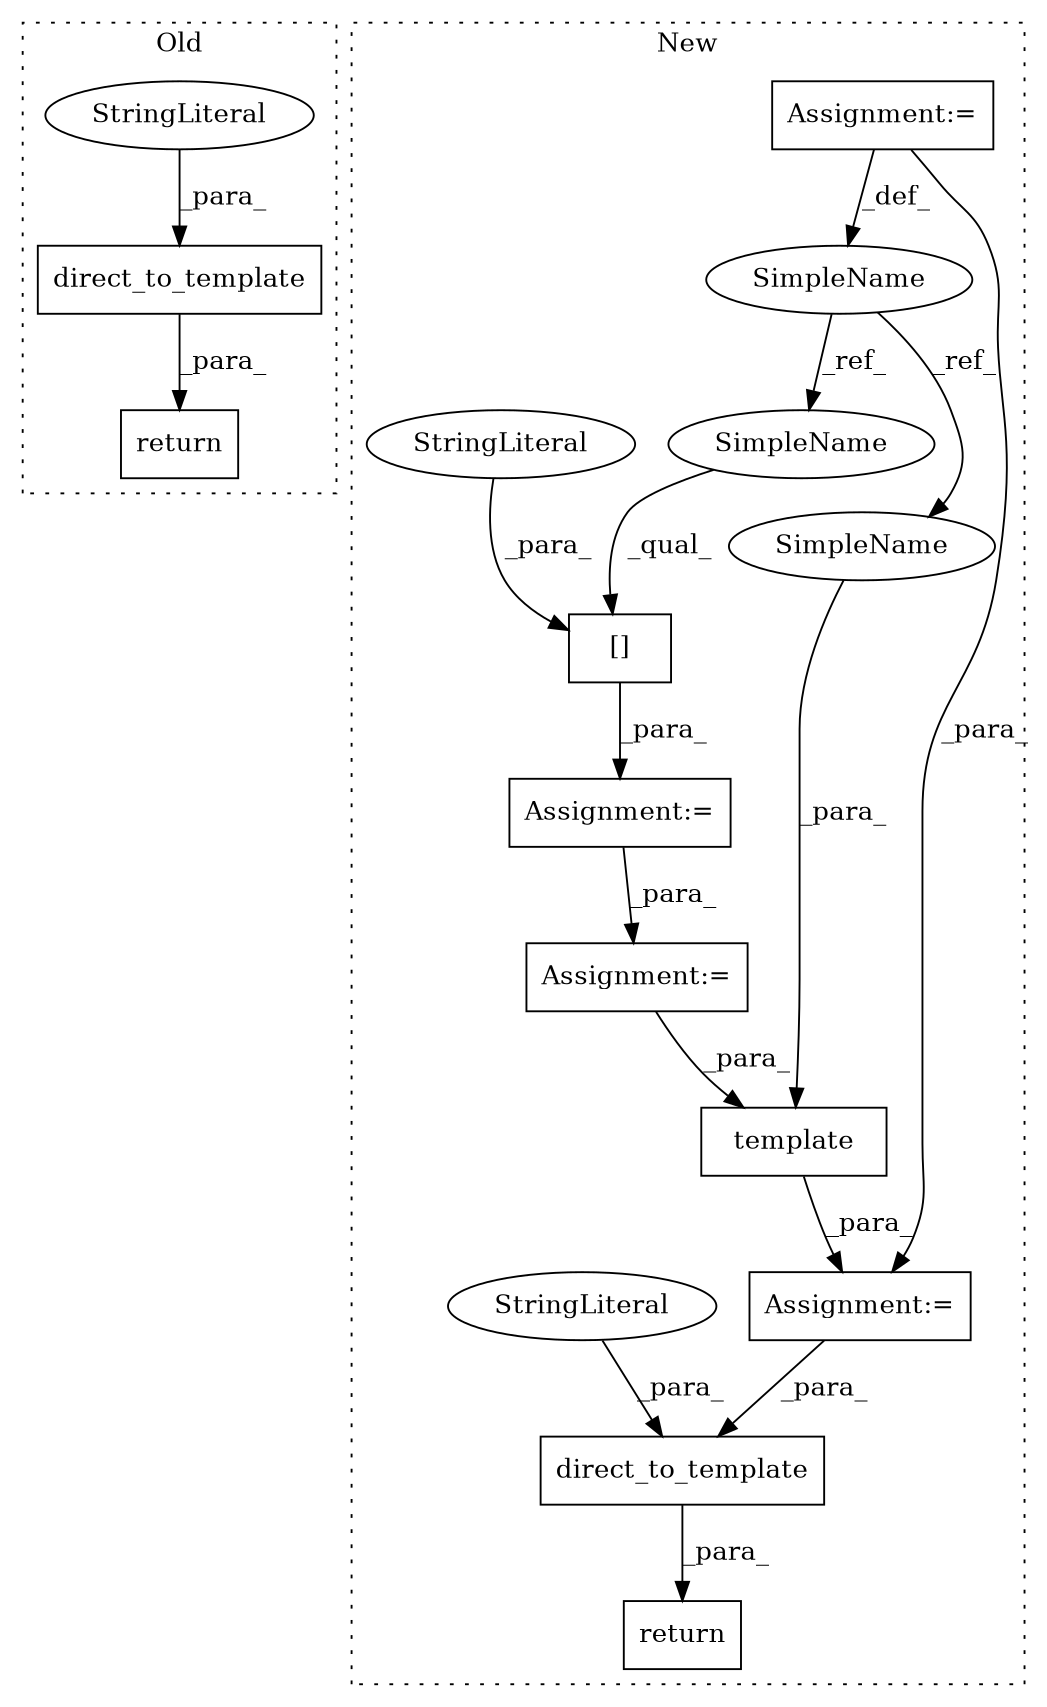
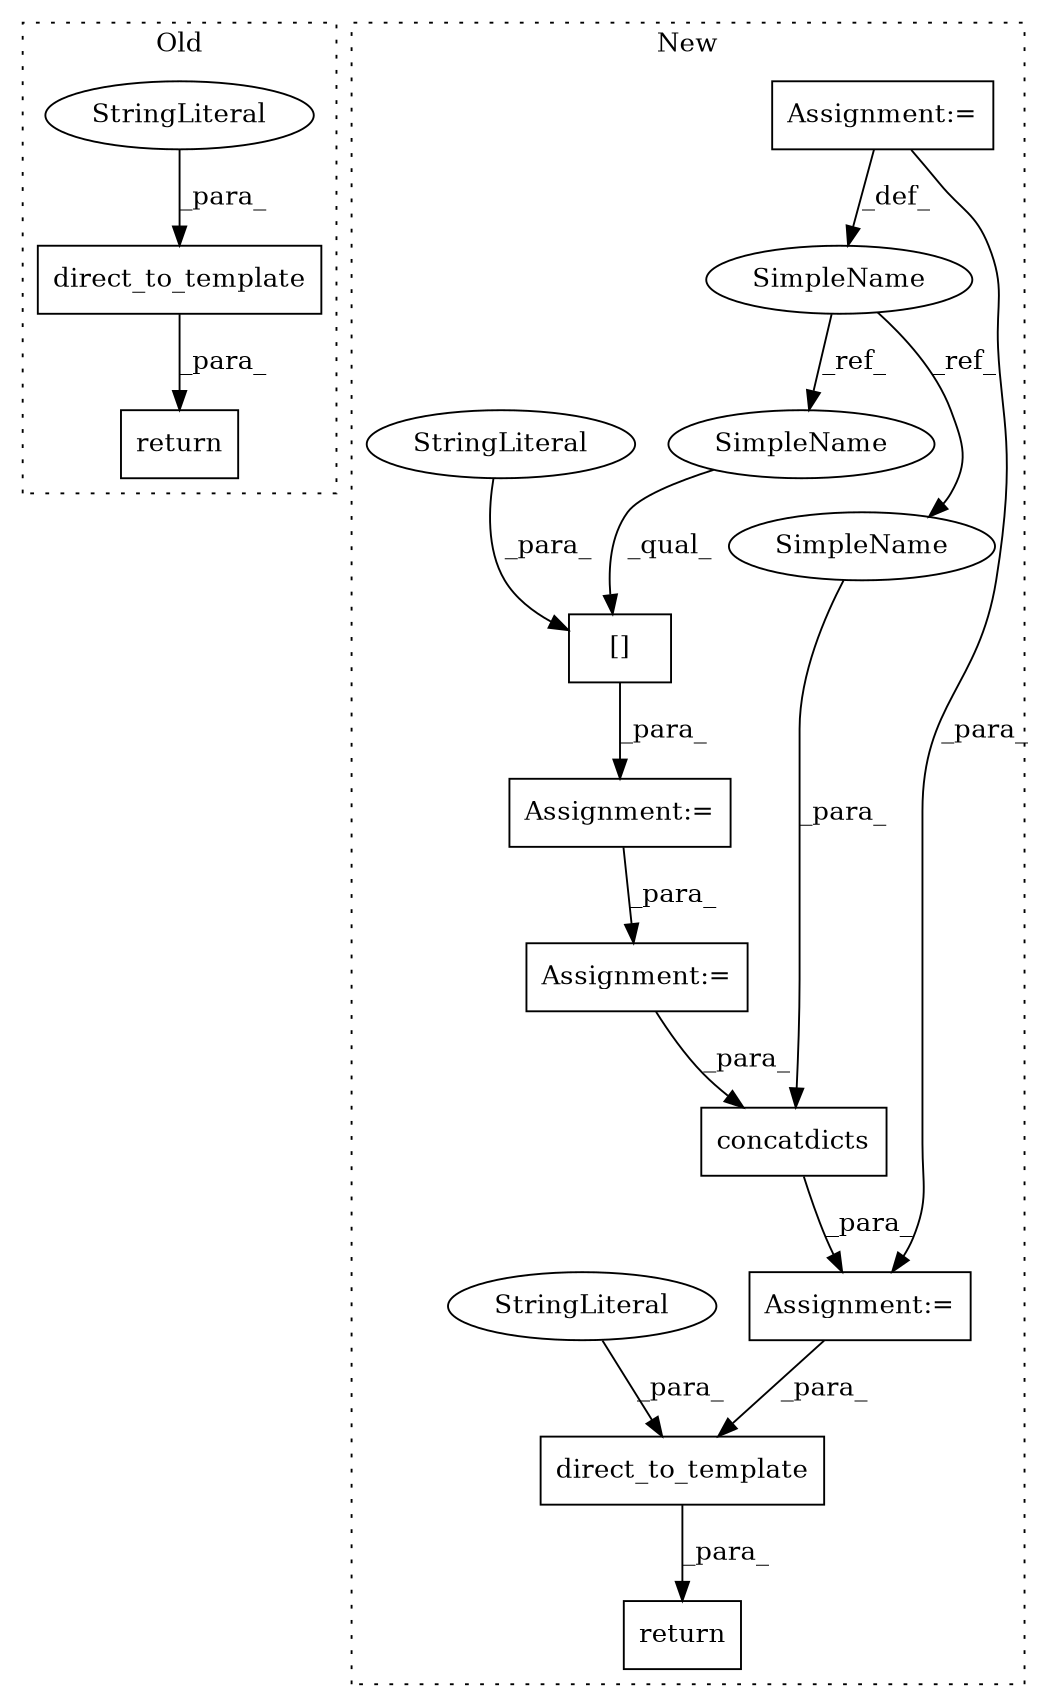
node "template": label "template" -> "concatdicts"
